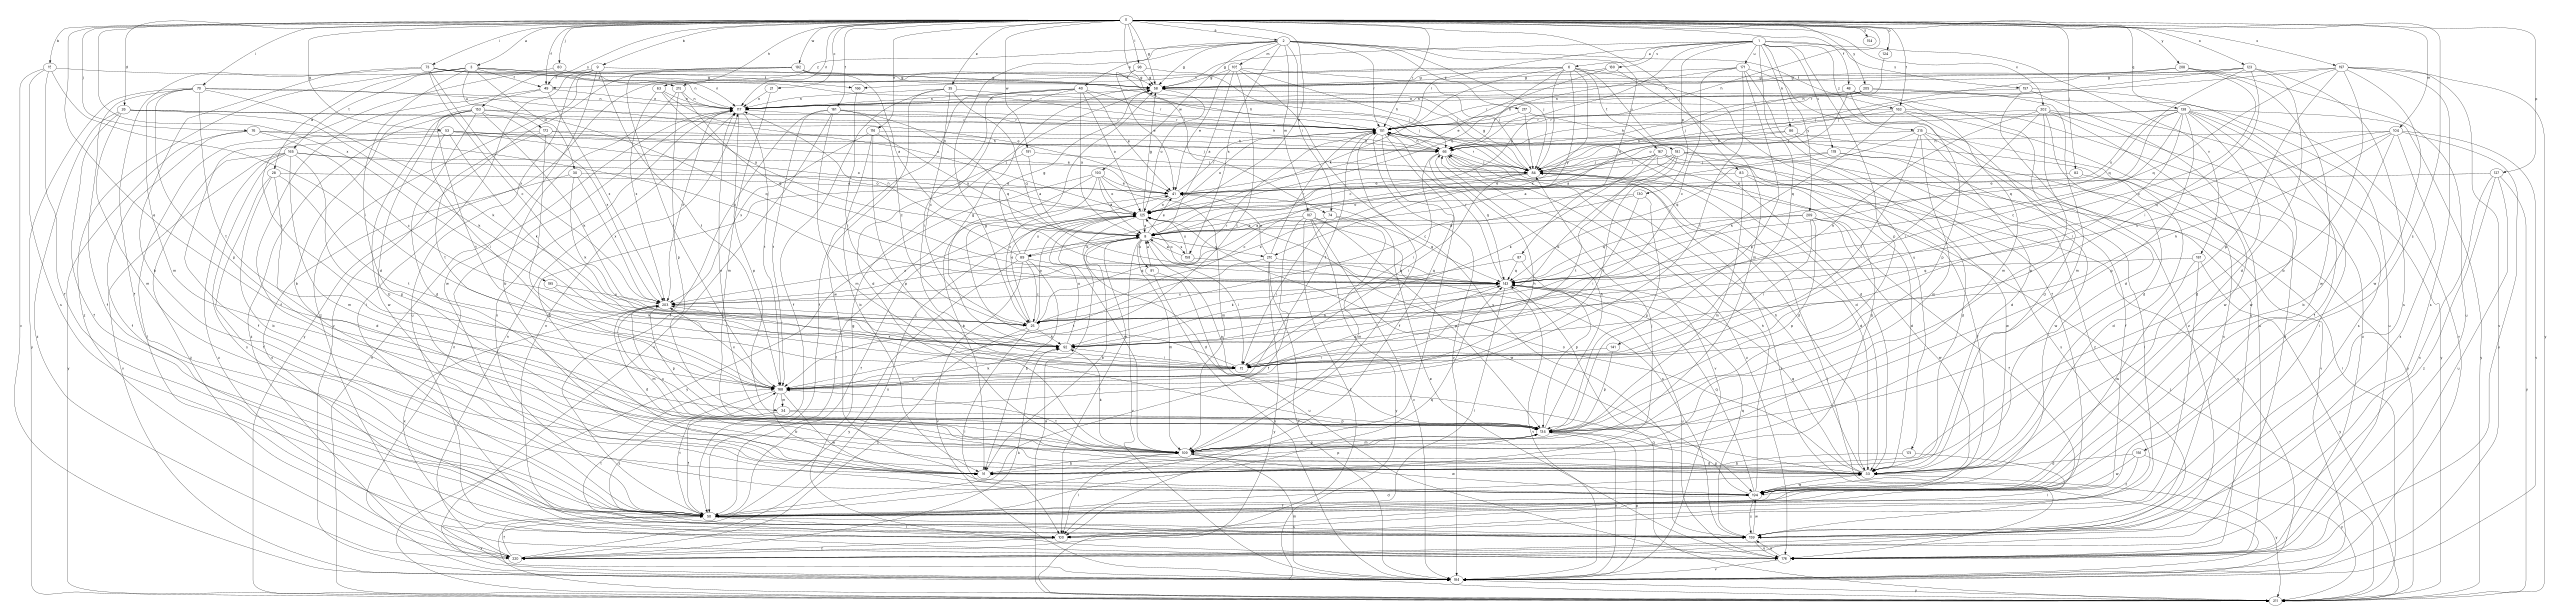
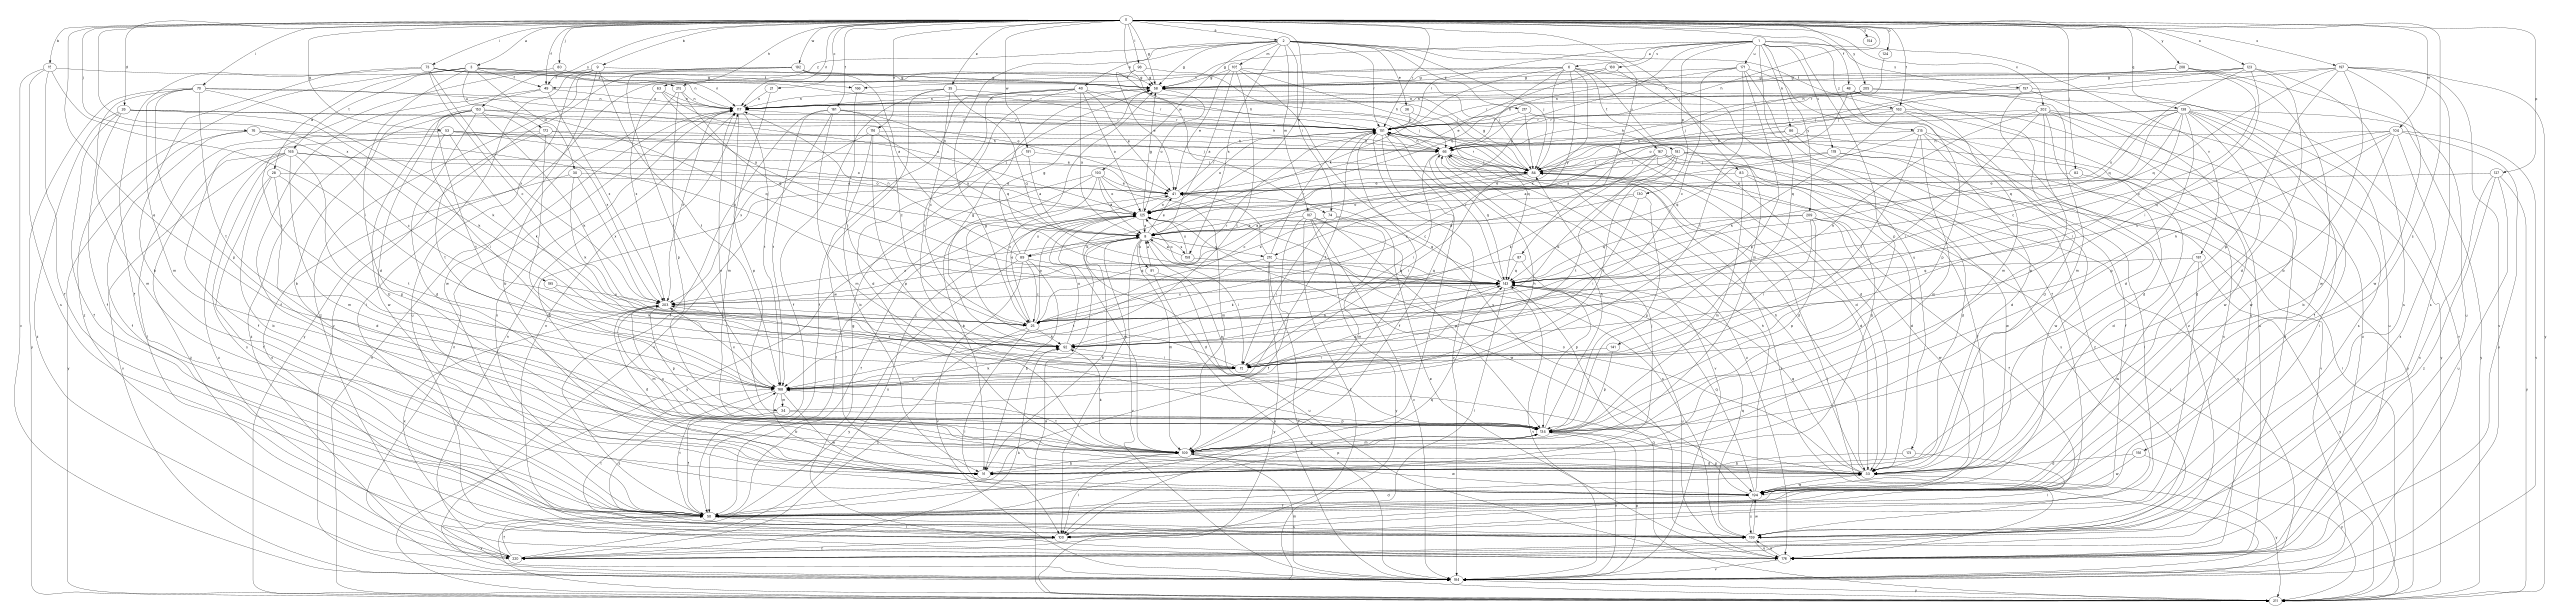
node "36": added
edge "167" -> "8": now "167" -> "25"
edge "156" -> "50": removed, label "f"
